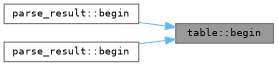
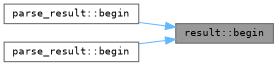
node "table::begin": label "table::begin" -> "result::begin"
